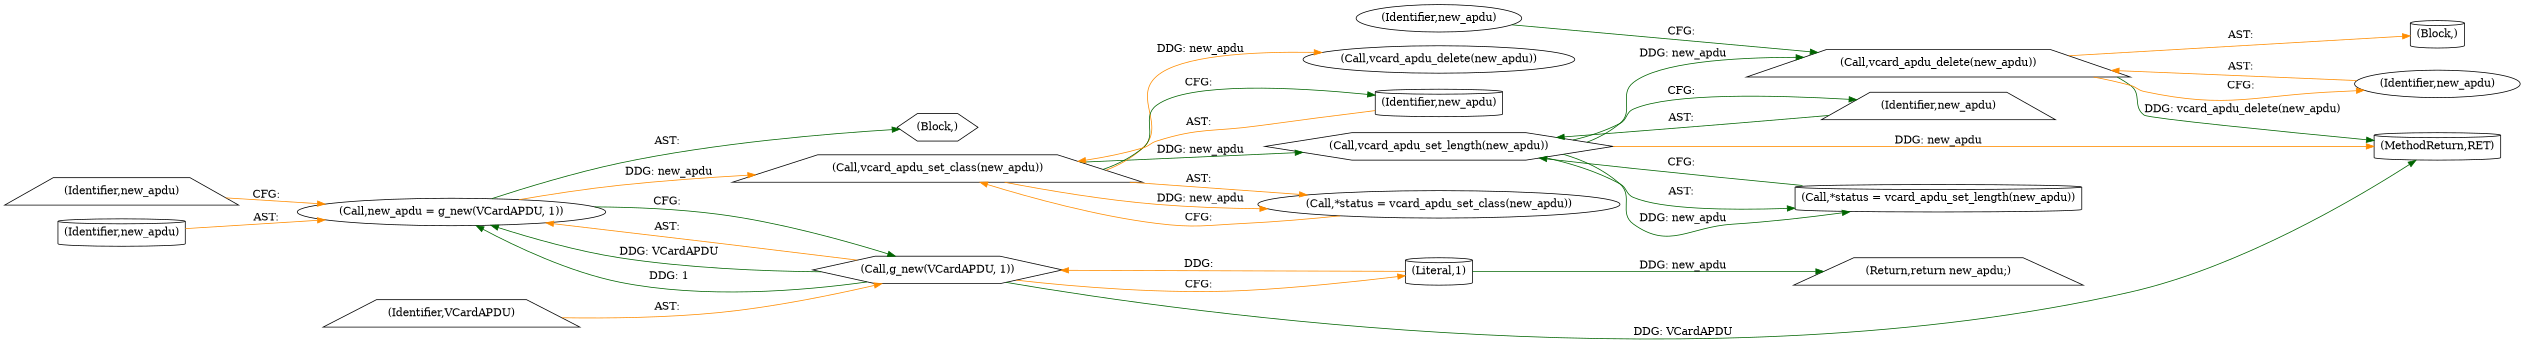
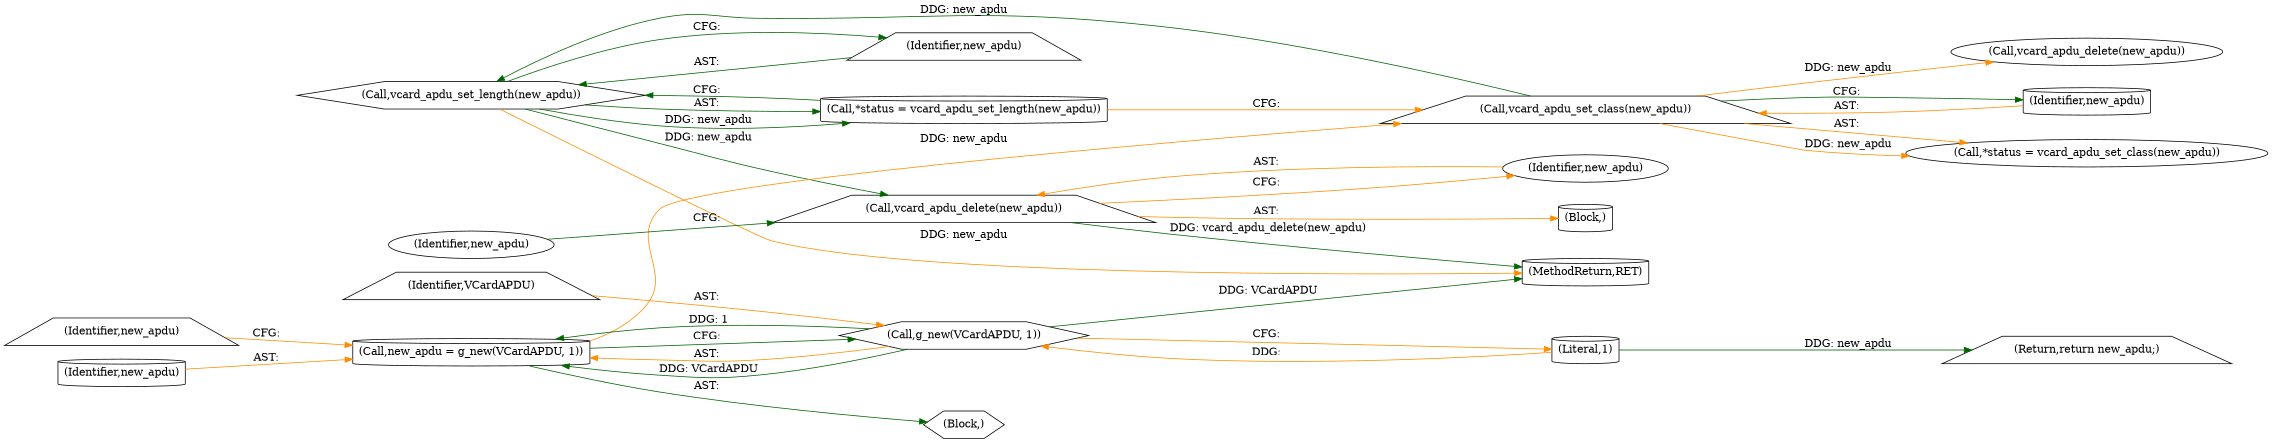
node "(Call,new_apdu = g_new(VCardAPDU, 1))": shape ellipse -> cylinder
edge "(Call,*status = vcard_apdu_set_class(new_apdu))" -> "(Call,vcard_apdu_set_class(new_apdu))": now "(Call,*status = vcard_apdu_set_length(new_apdu))" -> "(Call,vcard_apdu_set_class(new_apdu))"
